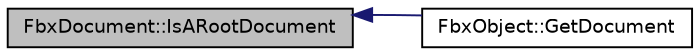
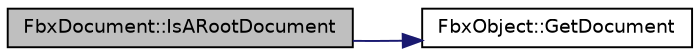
edge "FbxObject::GetDocument" -> "FbxDocument::IsARootDocument": reversed
